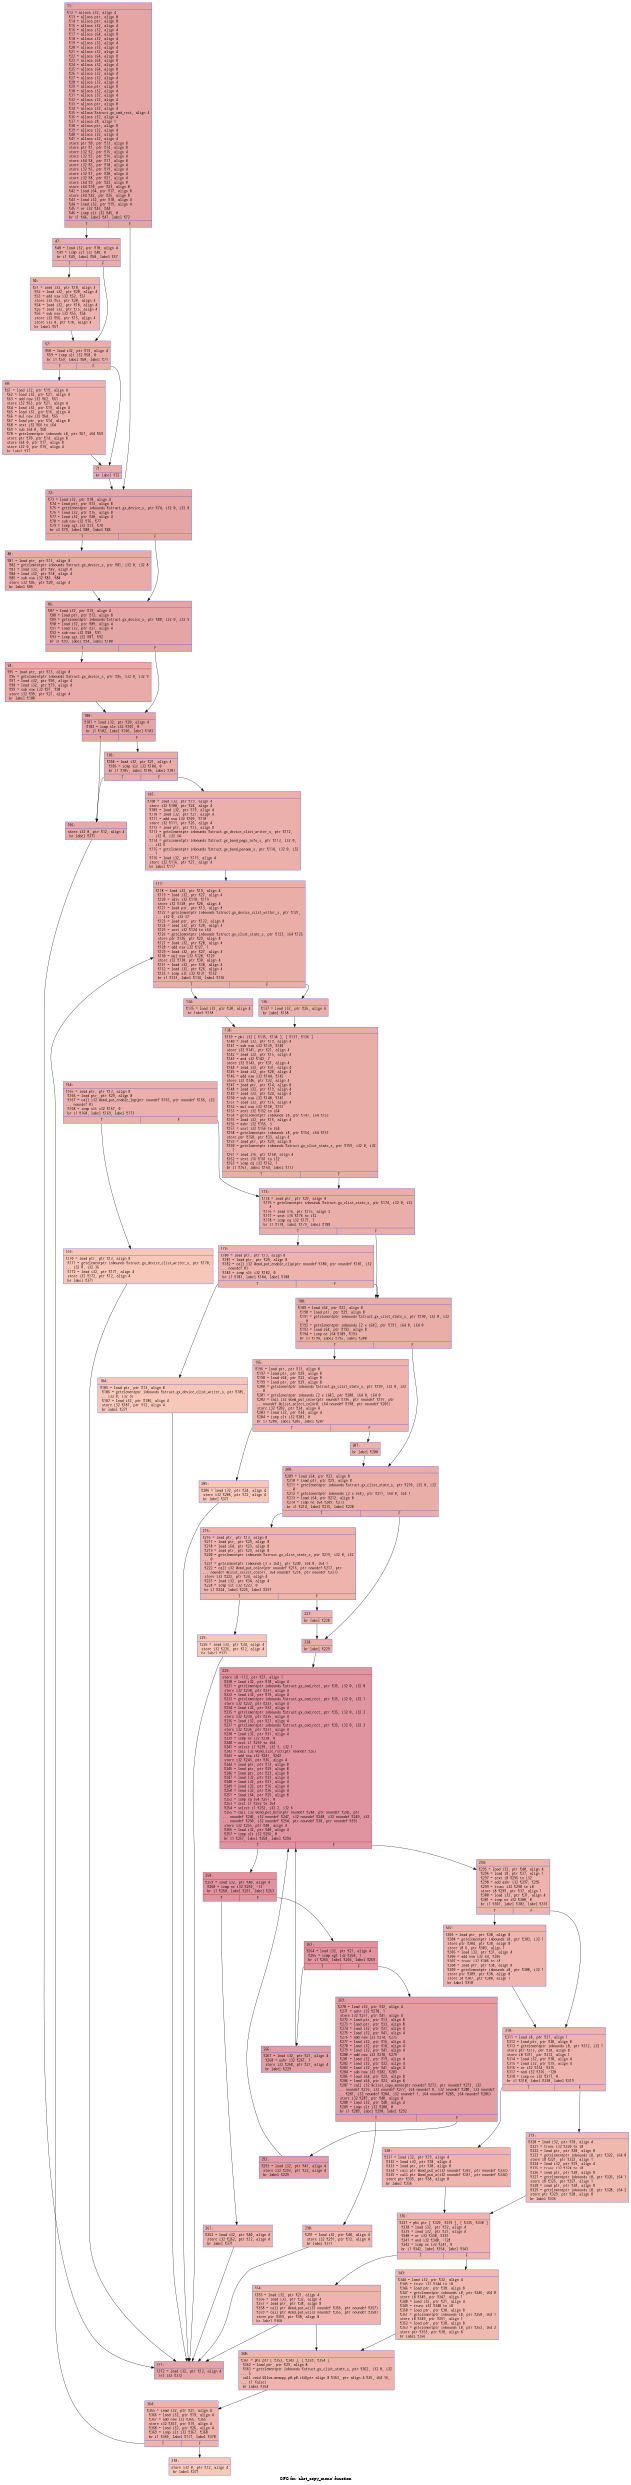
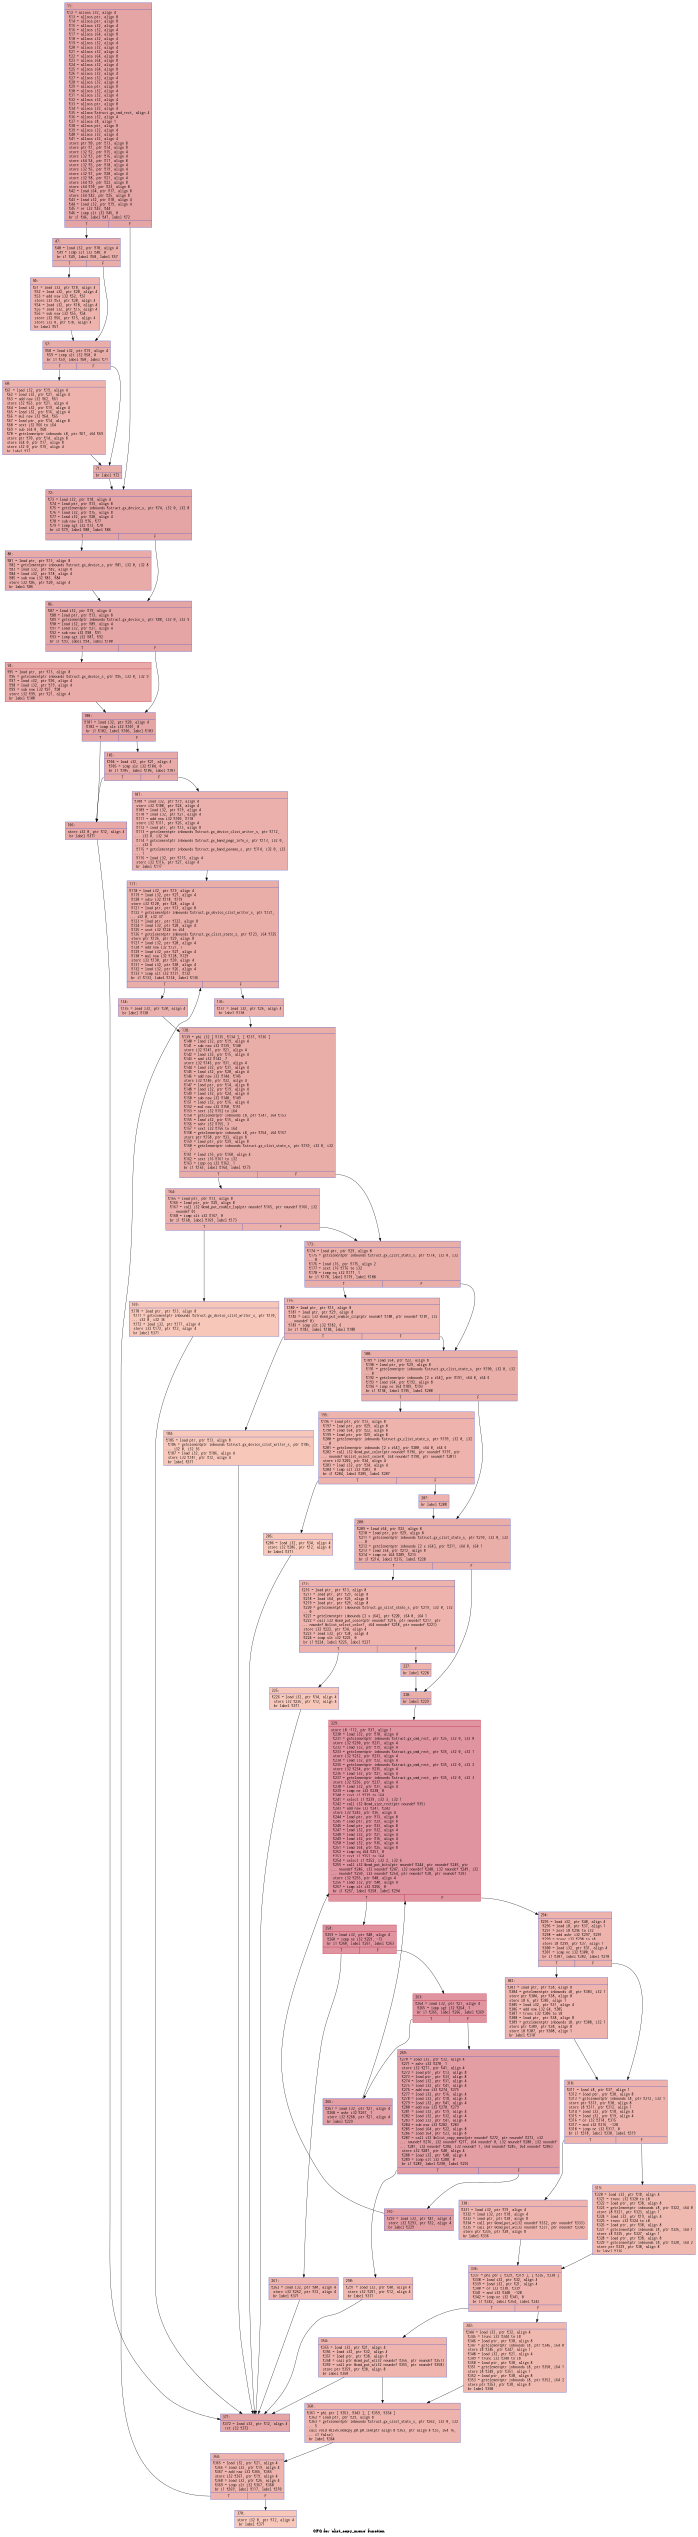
edge "138:" -> "164:": added
